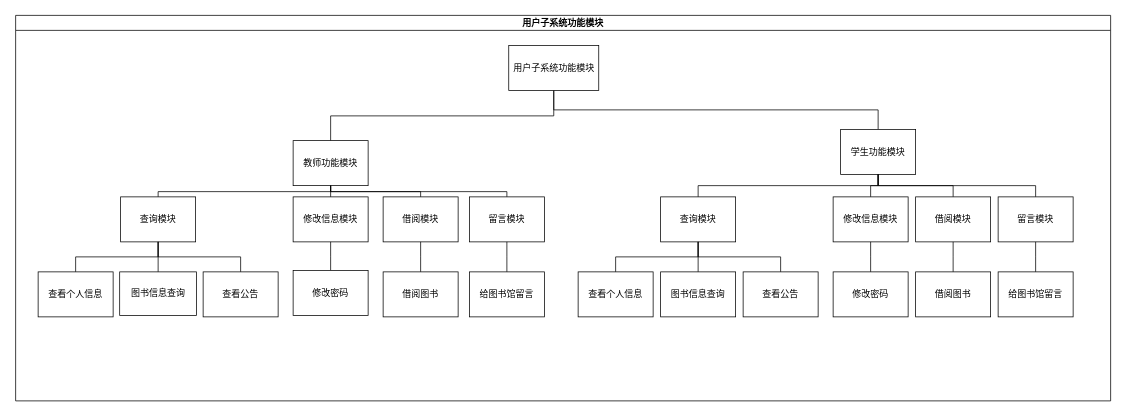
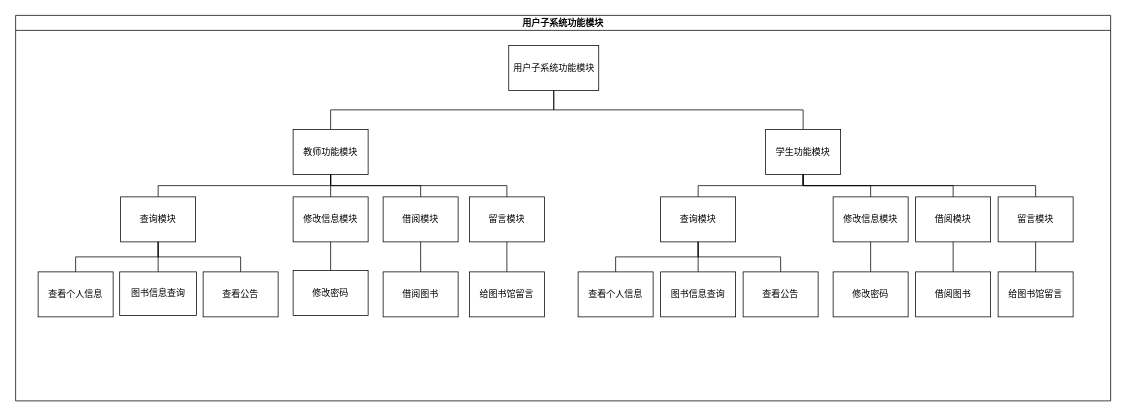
node "学生功能模块": moved (878, 152) -> (803, 152)
node "教师功能模块": moved (330, 163) -> (330, 152)
